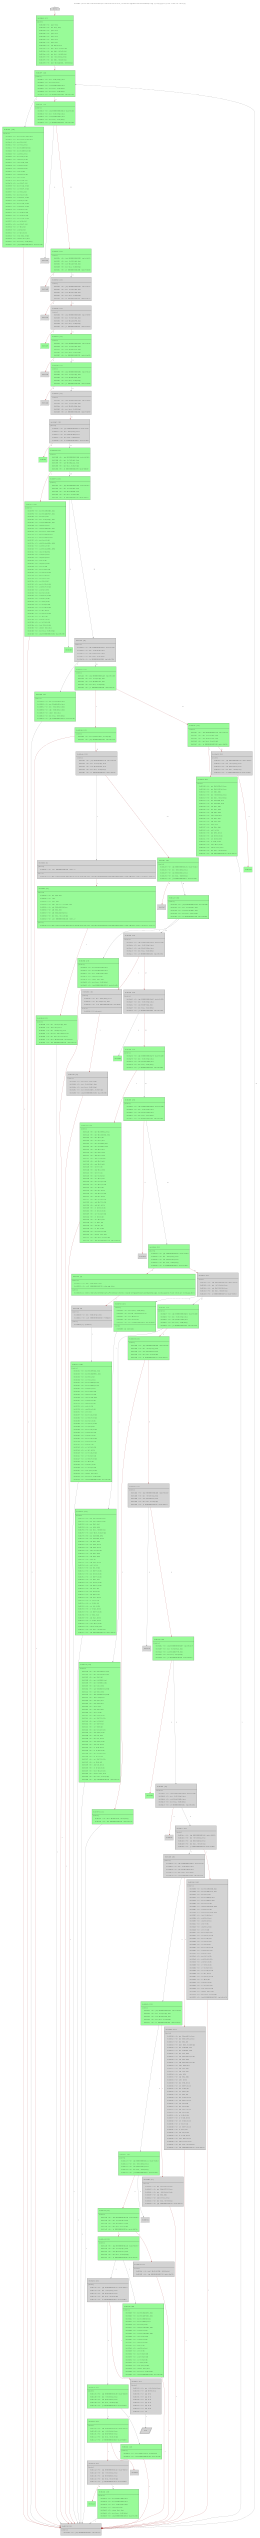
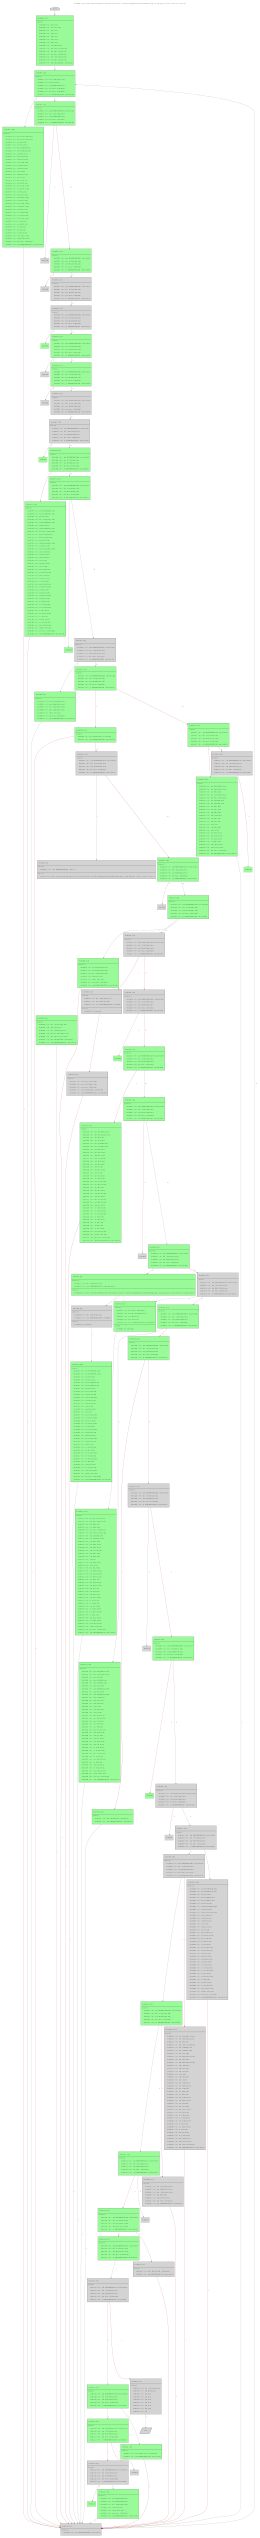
node "0x402442": removed
node "0x402020 [40]": removed
node "0x4025b0 [88]": removed
